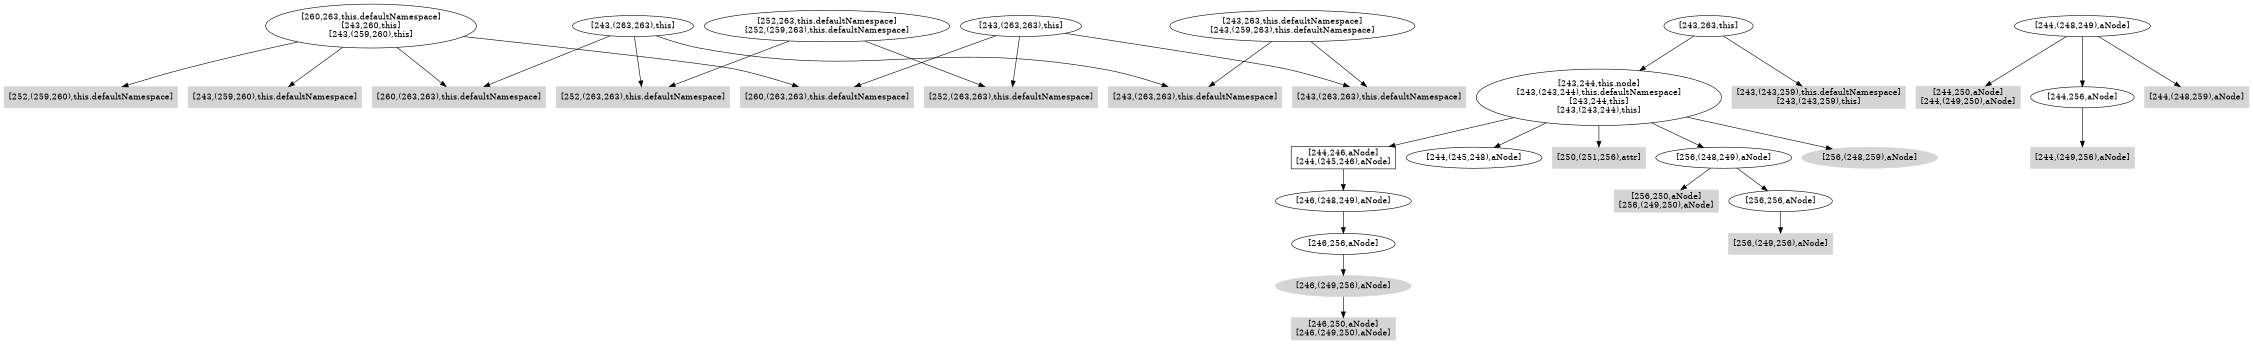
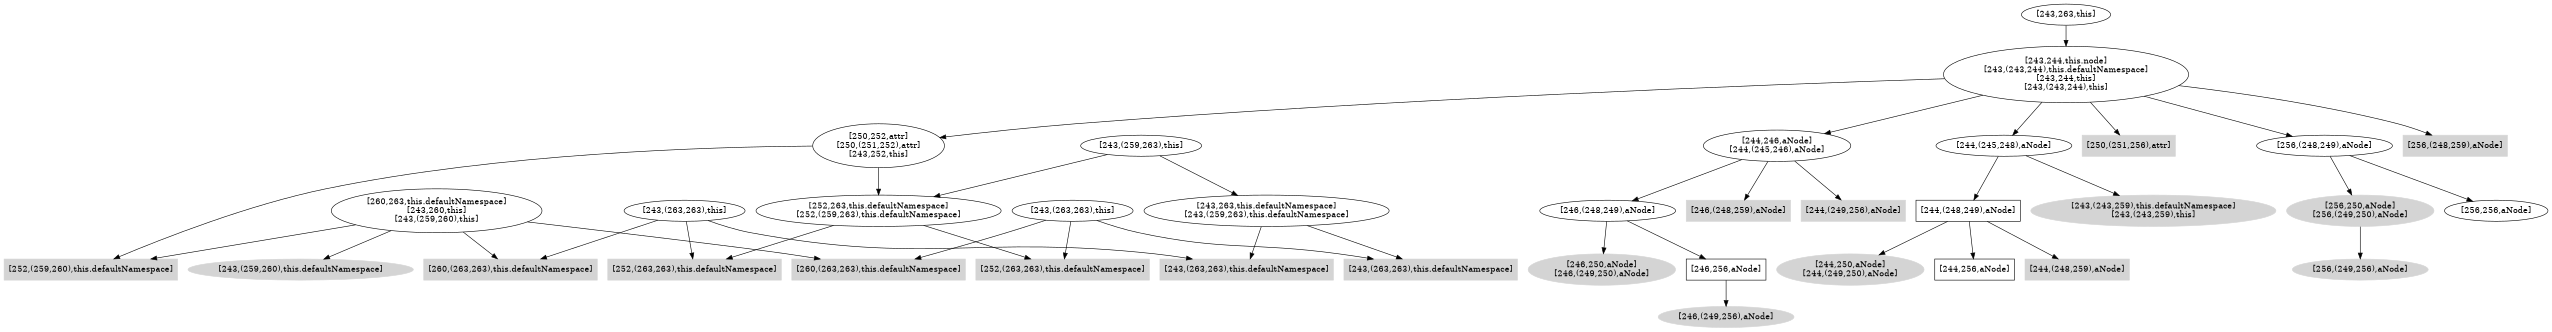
node "[244,(248,249),aNode]": shape ellipse -> box
edge "[243,263,this]" -> "[243,(243,259),this.defaultNamespace] [243,(243,259),this]": now "[244,(245,248),aNode]" -> "[243,(243,259),this.defaultNamespace] [243,(243,259),this]"
node "[243,(259,260),this.defaultNamespace]": shape box -> ellipse
node "[243,(243,259),this.defaultNamespace] [243,(243,259),this]": shape box -> ellipse
node "[244,250,aNode] [244,(249,250),aNode]": shape box -> ellipse
node "[244,256,aNode]": shape ellipse -> box
edge "[244,256,aNode]" -> "[244,(249,256),aNode]": now "[244,246,aNode] [244,(245,246),aNode]" -> "[244,(249,256),aNode]"
node "[250,252,attr] [250,(251,252),attr] [243,252,this]": added
node "[243,(259,263),this]": added
node "[244,246,aNode] [244,(245,246),aNode]": shape box -> ellipse
node "[256,(248,259),aNode]": shape ellipse -> box
edge "[244,(245,248),aNode]" -> "[244,(248,249),aNode]": added
node "[256,250,aNode] [256,(249,250),aNode]": shape box -> ellipse
node "[246,(248,259),aNode]": added
edge "[256,256,aNode]" -> "[256,(249,256),aNode]": now "[256,250,aNode] [256,(249,250),aNode]" -> "[256,(249,256),aNode]"
node "[246,256,aNode]": shape ellipse -> box
node "[256,(249,256),aNode]": shape box -> ellipse
edge "[246,(249,256),aNode]" -> "[246,250,aNode] [246,(249,250),aNode]": now "[246,(248,249),aNode]" -> "[246,250,aNode] [246,(249,250),aNode]"
node "[246,250,aNode] [246,(249,250),aNode]": shape box -> ellipse
